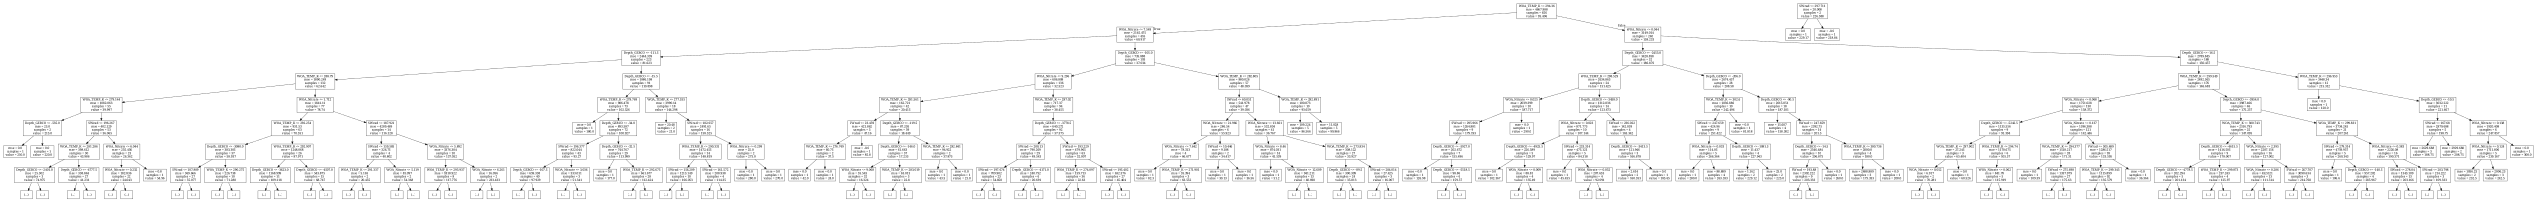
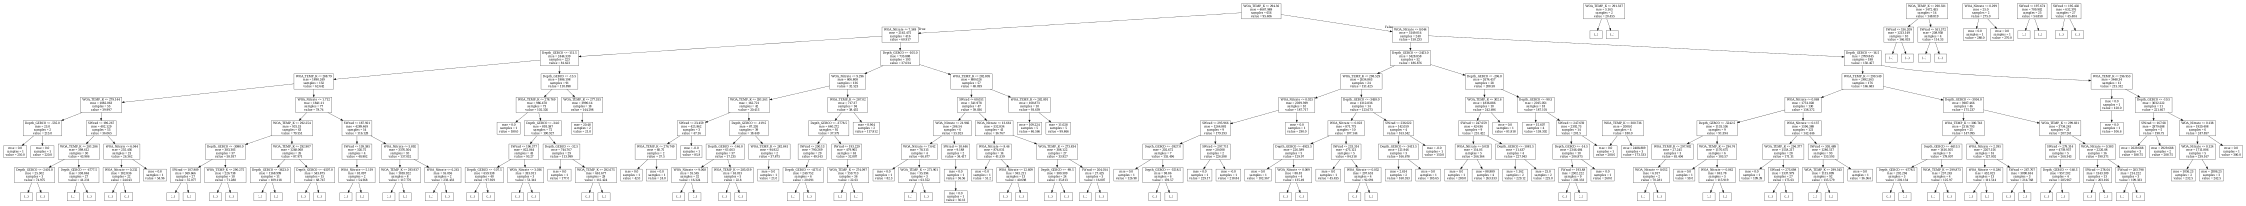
node "SWrad <= 182.657 mse = 2491.65 samples = 16 value = 158.525": removed
node "mse = 0.964 samples = 2 value = 117.812": added
edge "SWrad <= 295.966 mse = 1264.881 samples = 9 value = 179.193" -> "SWrad <= 297.711 mse = 20.008 samples = 2 value = 226.588": added
edge "SWrad <= 247.659 mse = 2392.75 samples = 14 value = 201.5" -> "WOA_TEMP_K <= 300.736 mse = 2000.0 samples = 4 value = 180.0": now "SWrad <= 247.659 mse = 2392.75 samples = 14 value = 201.5" -> "mse = 0.0 samples = 1 value = 200.0"
node "WOA_Nitrate <= 7.642 mse = 78.313 mse = 4 value = 66.677": label "WOA_Nitrate <= 7.642 mse = 78.313 mse = 4 value = 66.677" -> "WOA_Nitrate <= 7.642 mse = 78.313 samples = 4 value = 66.677"
node "mse = -0.0 samples = 1 value = 150.0": added
edge "SWrad <= 159.585 mse = 326.75 samples = 4 value = 40.802" -> "WOA_TEMP_K <= 291.337 mse = 5.165 samples = 2 value = 20.455": removed
edge "SWrad <= 200.13 mse = 790.269 samples = 29 value = 49.543" -> "SWrad <= 197.674 mse = 709.902 samples = 23 value = 54.858": removed
edge "SWrad <= 193.229 mse = 479.965 samples = 63 value = 32.007" -> "SWrad <= 195.402 mse = 632.376 samples = 27 value = 45.404": removed
edge "SWrad <= 10.446 mse = 9.188 samples = 2 value = 34.417" -> "mse = 0.0 samples = 1 value = 30.13": now "mse = 0.0 samples = 1 value = 36.56" -> "mse = 0.0 samples = 1 value = 30.13"
edge "SWrad <= 279.314 mse = 4759.937 samples = 5 value = 260.343" -> "mse = 0.0 samples = 1 value = 106.6": now "mse = 0.0 samples = 1 value = 120.0" -> "mse = 0.0 samples = 1 value = 106.6"
node "mse = 0.0 samples = 1 value = 43.5": removed
node "mse = 0.0 samples = 1 value = 59.0": added
node "mse = 0.0 samples = 1 value = 60.526": removed
